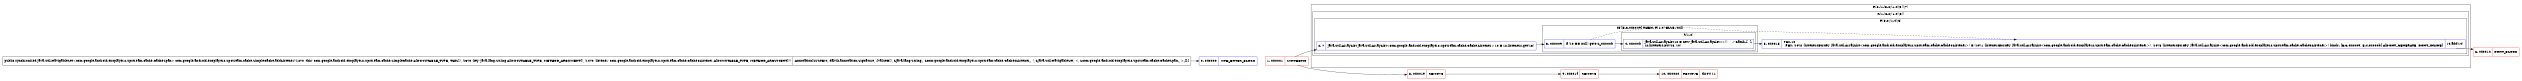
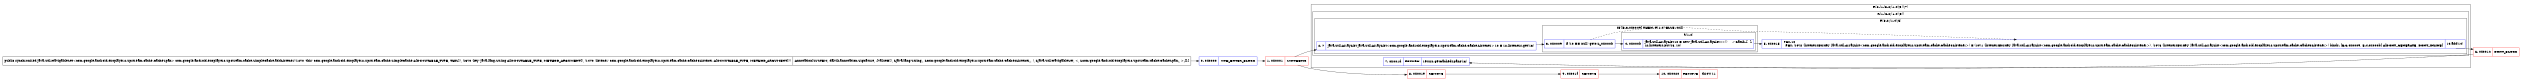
edge "0: 0x0000" -> "1: 0x0001": added
node "7: 0x001d": added
